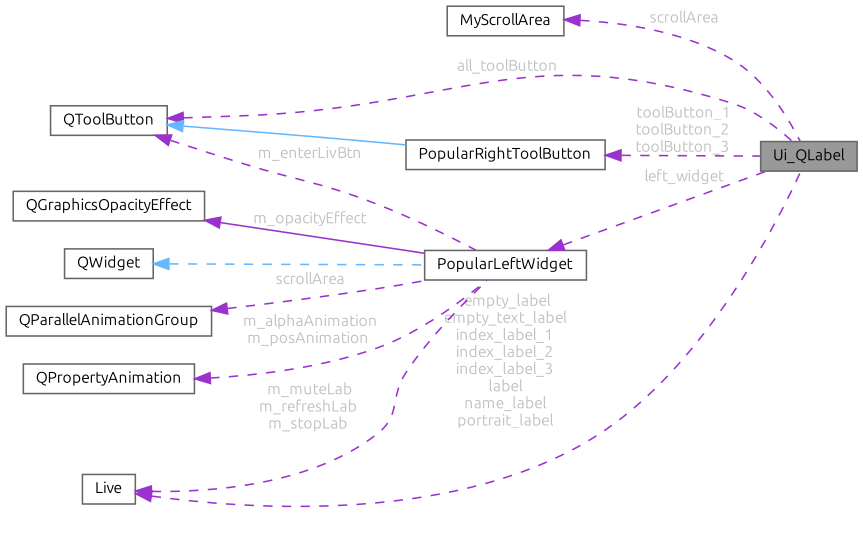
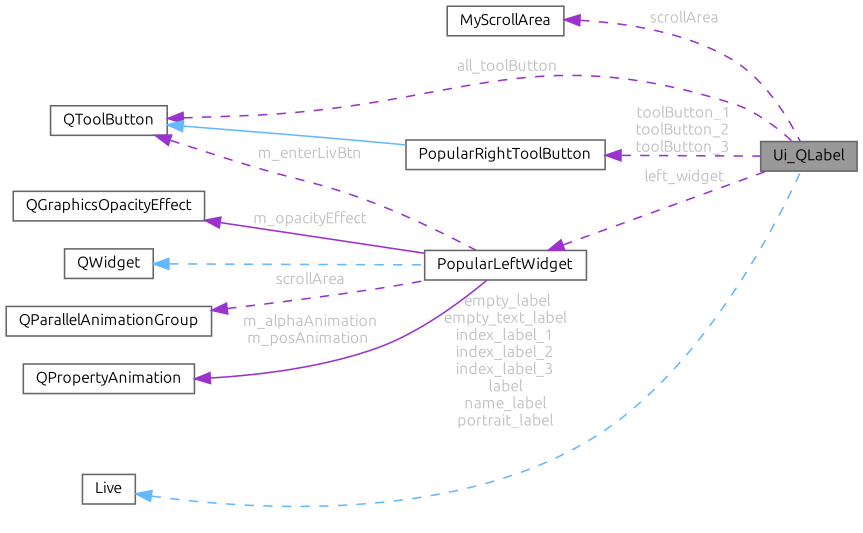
edge "PopularLeftWidget" -> "QPropertyAnimation": style dashed -> solid
edge "PopularLeftWidget" -> "Live": removed, label "m_muteLab m_refreshLab m_stopLab"
edge "Ui_QLabel" -> "Live": color darkorchid3 -> steelblue1
